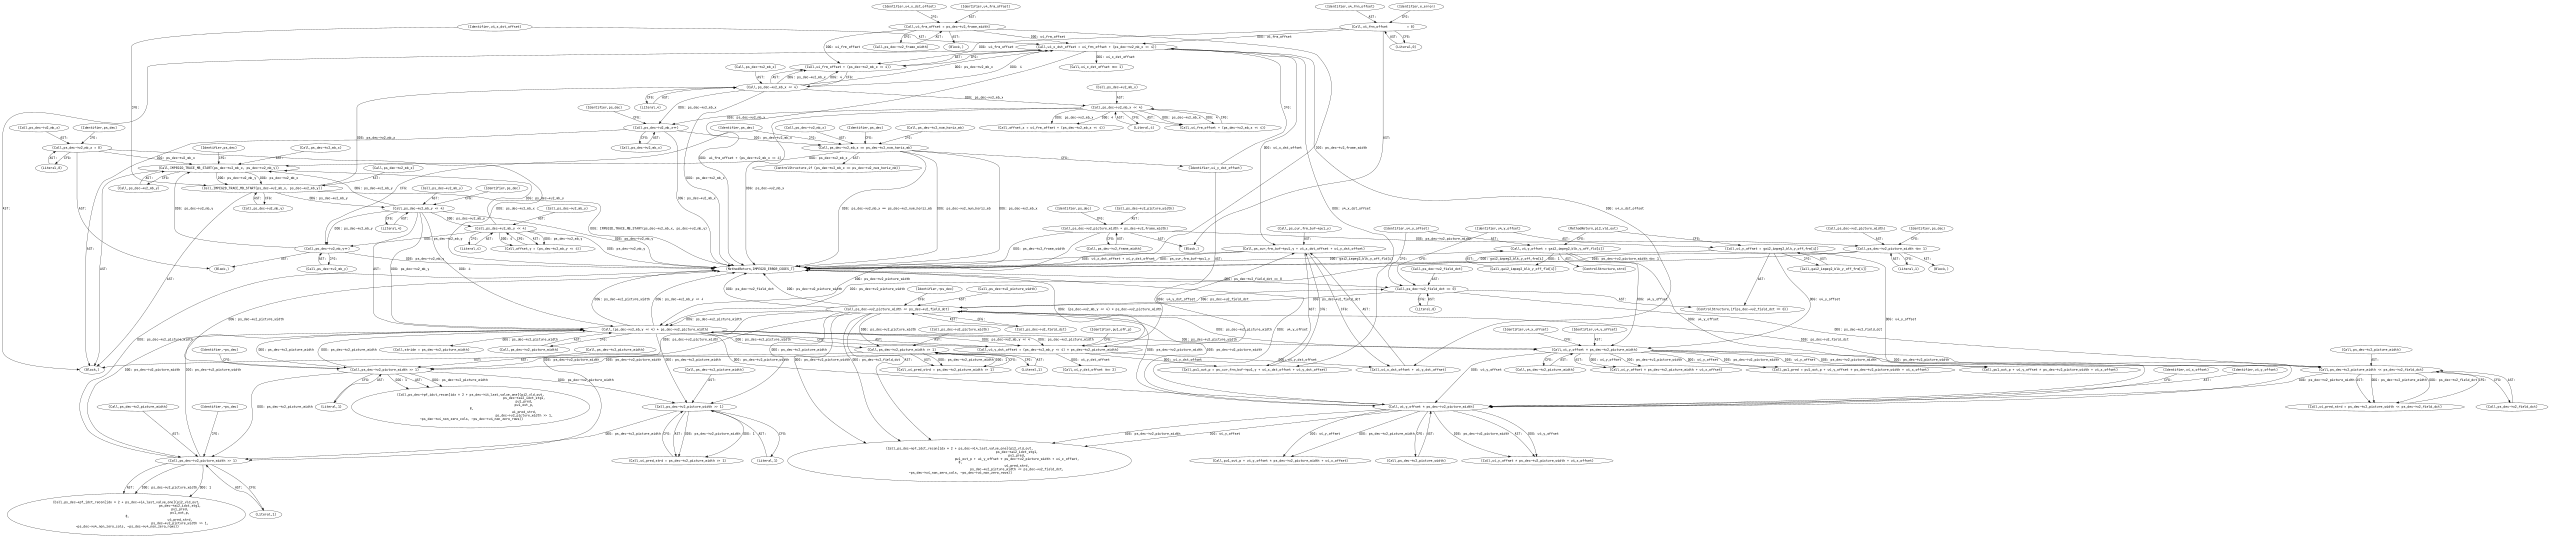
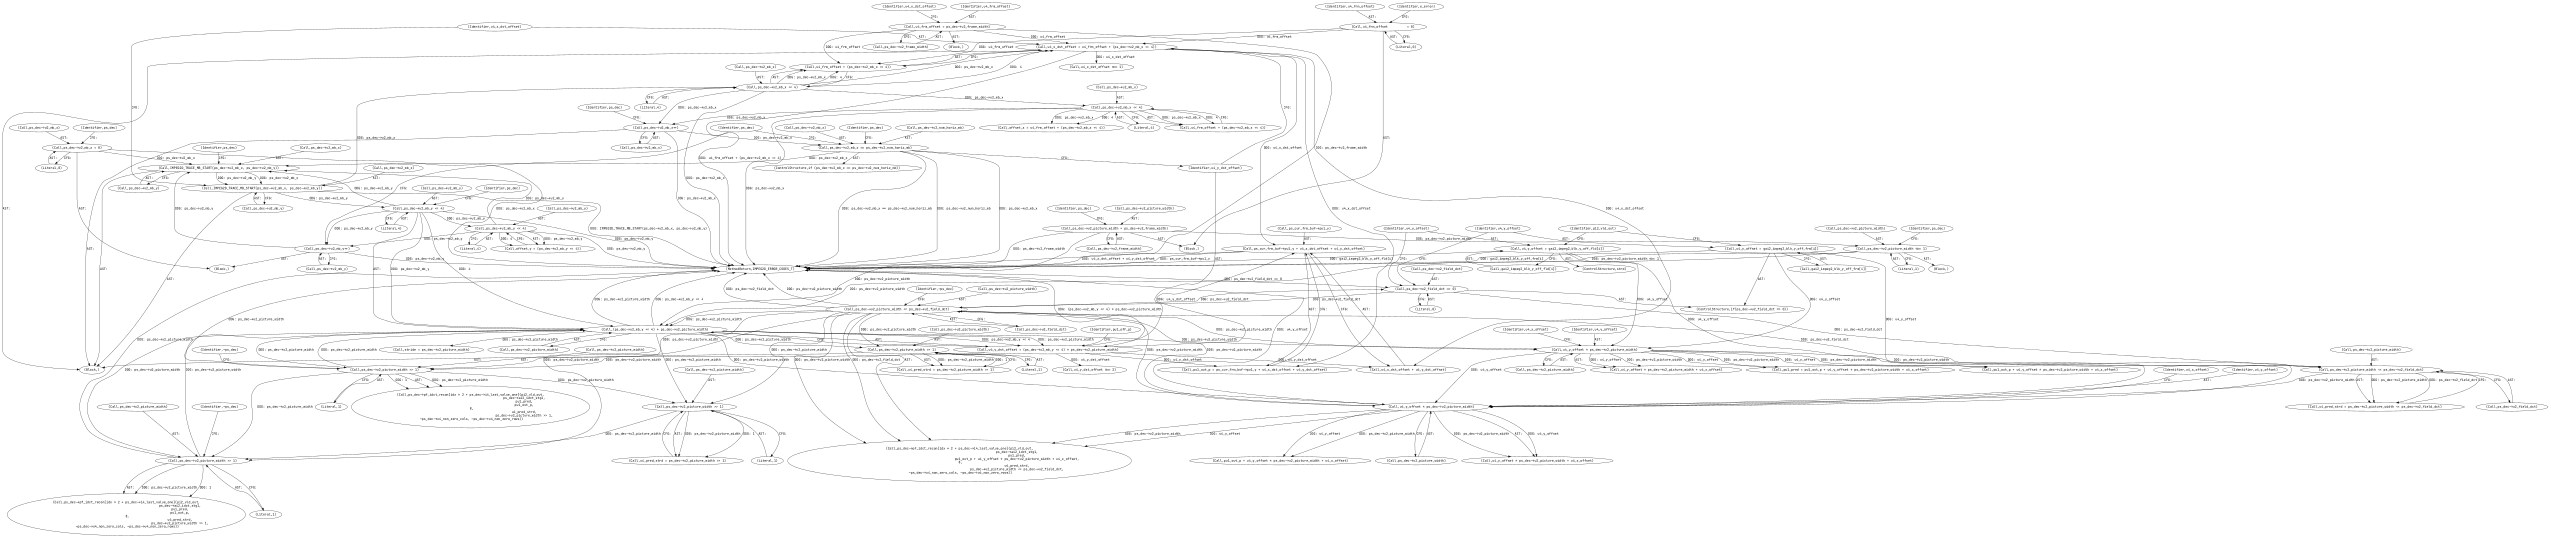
edge "(Call,ps_dec->u2_num_horiz_mb)" -> "(Call,ps_dec->u2_mb_x == ps_dec->u2_num_horiz_mb)": label "CFG: " -> "AST: "
node "(MethodReturn,pi2_vld_out)": label "(MethodReturn,pi2_vld_out)" -> "(Identifier,pi2_vld_out)"
edge "(Call,u4_y_offset = gai2_impeg2_blk_y_off_fld[i])" -> "(Call,gai2_impeg2_blk_y_off_fld[i])": label "DDG: 1" -> "CFG: "
